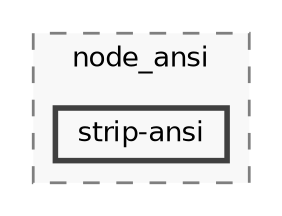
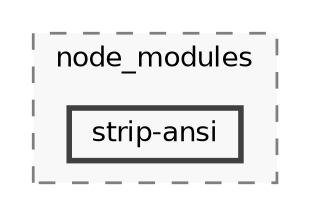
cluster "node_ansi": label "node_ansi" -> "node_modules"
